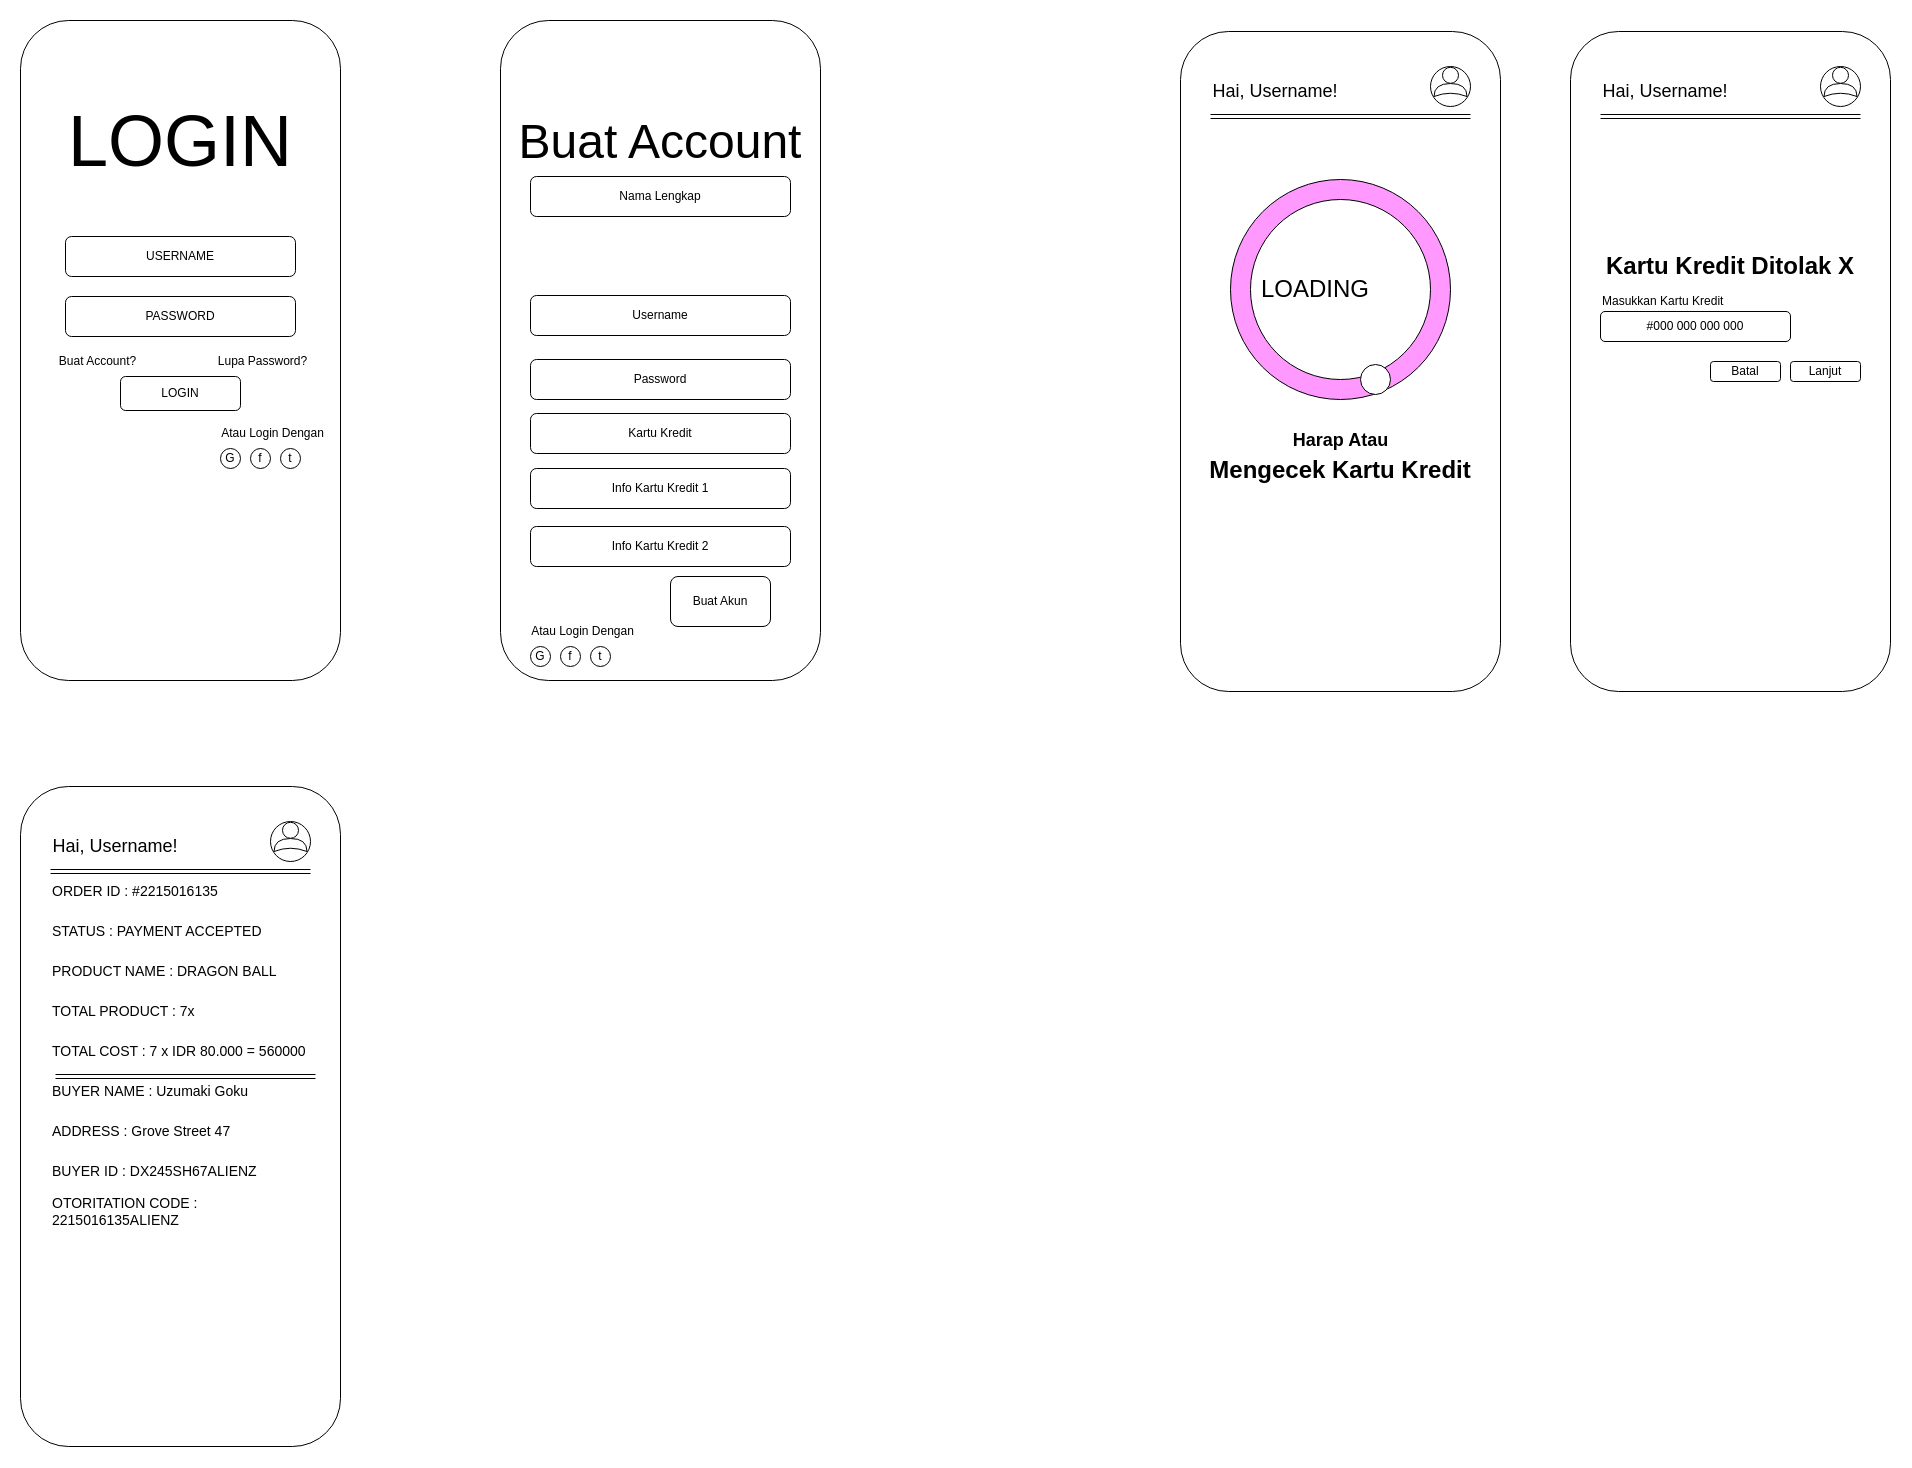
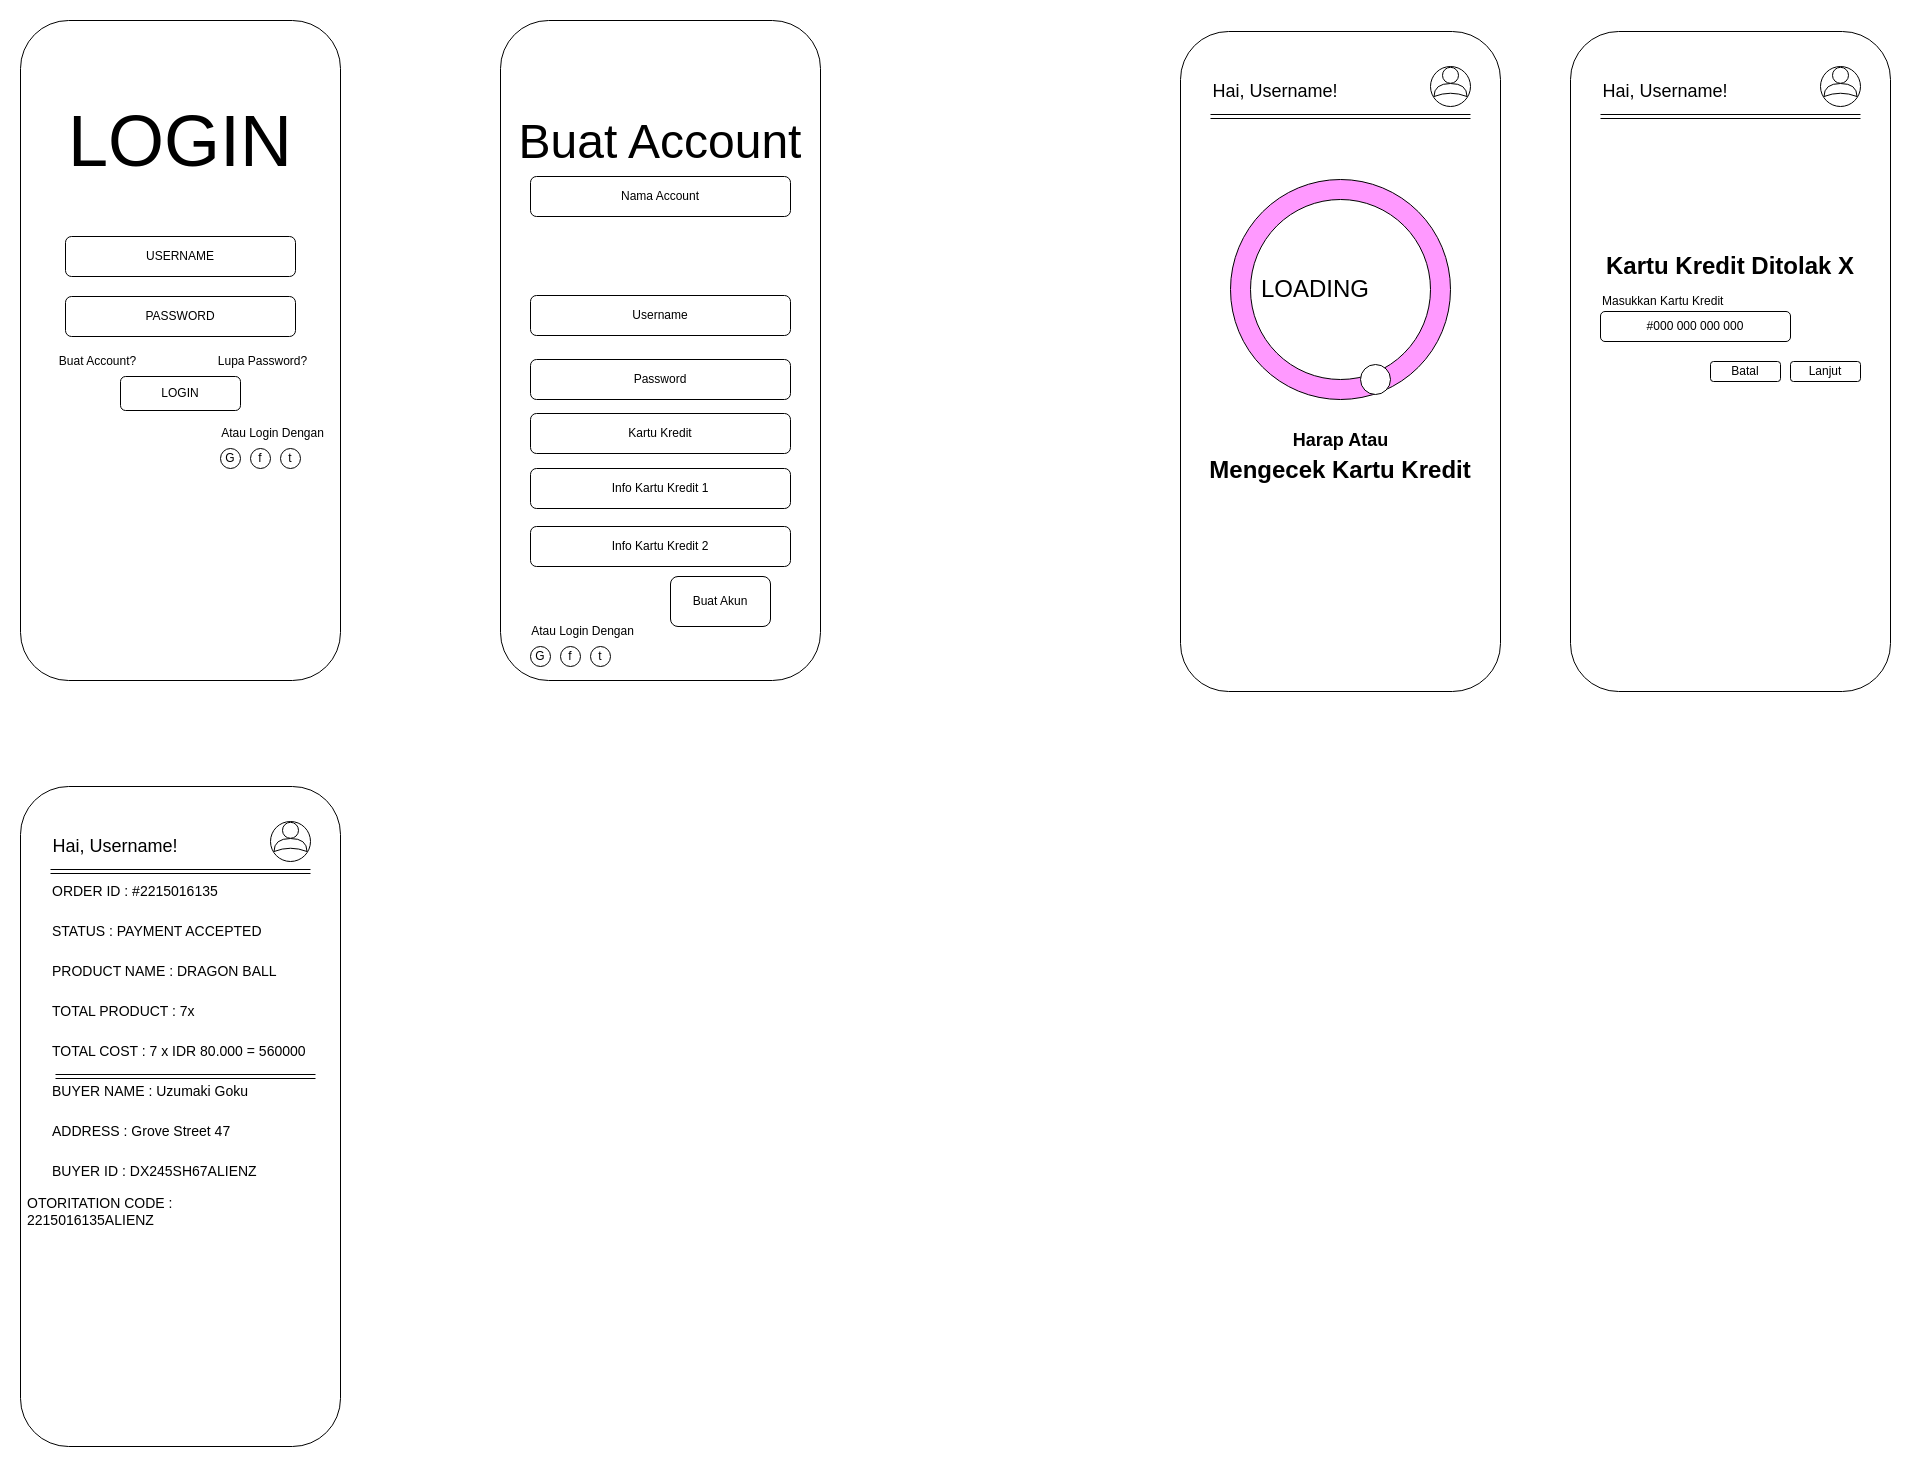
node "Nama Lengkap": label "Nama Lengkap" -> "Nama Account"
node "OTORITATION CODE : 2215016135ALIENZ": moved (181, 1212) -> (156, 1212)
